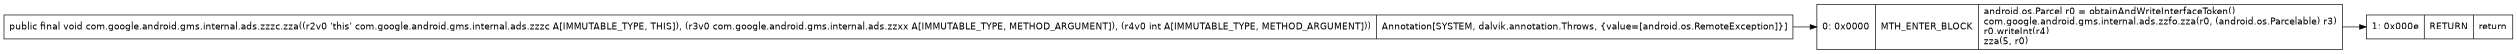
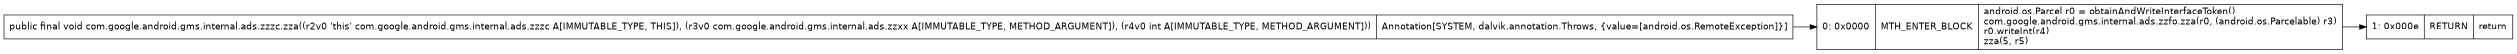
node "0: 0x0000": text "zza(5, r0)" -> "zza(5, r5)"
